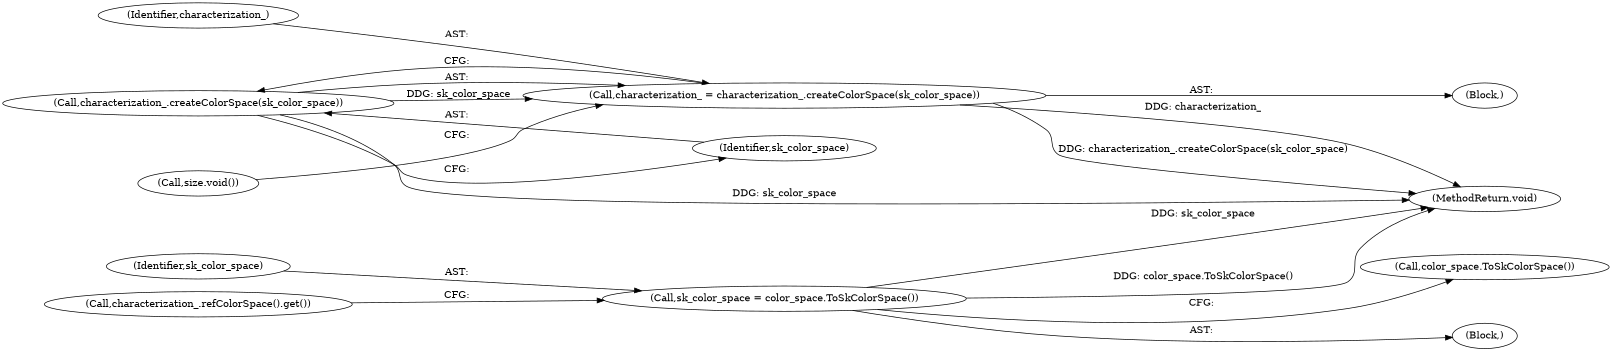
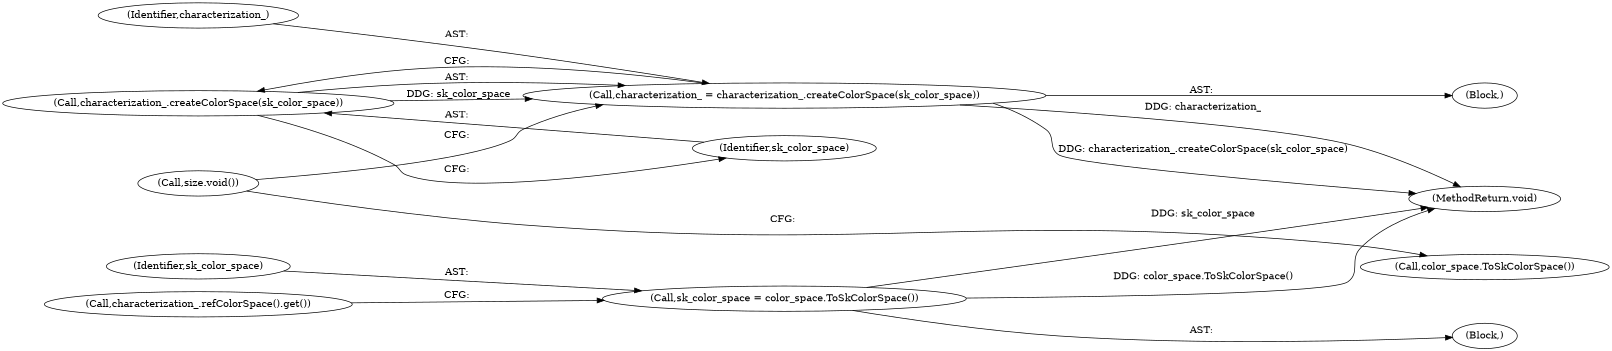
edge "(Call,characterization_.createColorSpace(sk_color_space))" -> "(MethodReturn,void)": removed, label "DDG: sk_color_space"
edge "(Call,sk_color_space = color_space.ToSkColorSpace())" -> "(Call,color_space.ToSkColorSpace())": now "(Call,size.void())" -> "(Call,color_space.ToSkColorSpace())"
